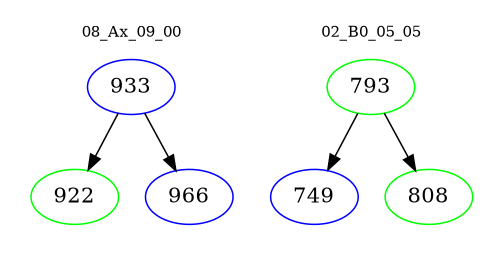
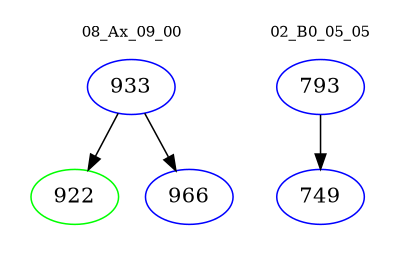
node "793": color green -> blue
node "808": removed
